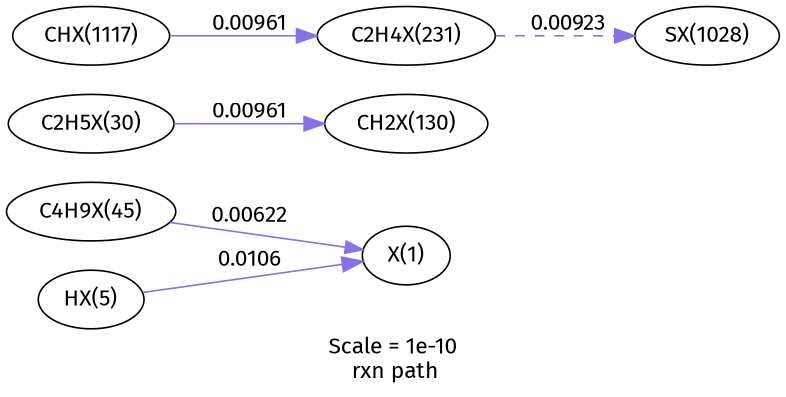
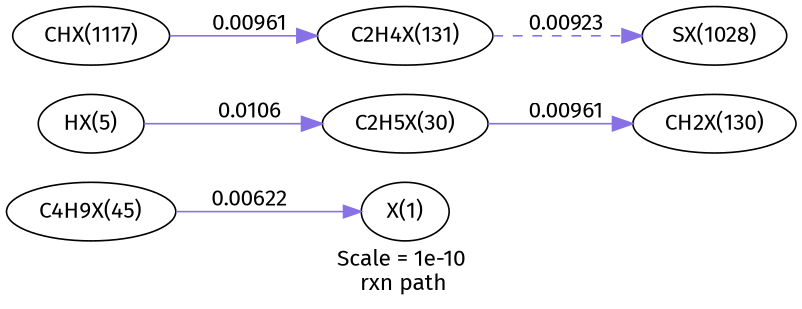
node "C2H4X(231)": label "C2H4X(231)" -> "C2H4X(131)"
edge "HX(5)" -> "X(1)": now "HX(5)" -> "C2H5X(30)"
